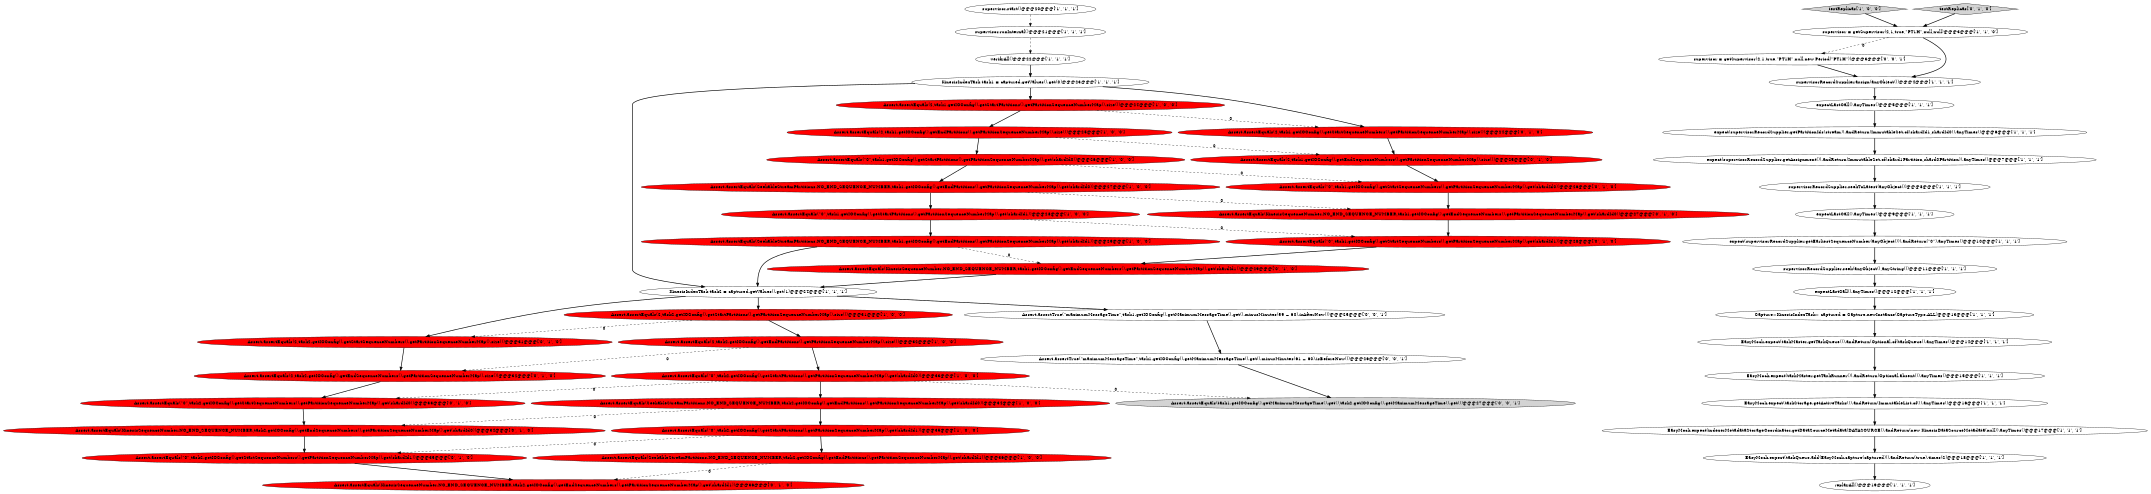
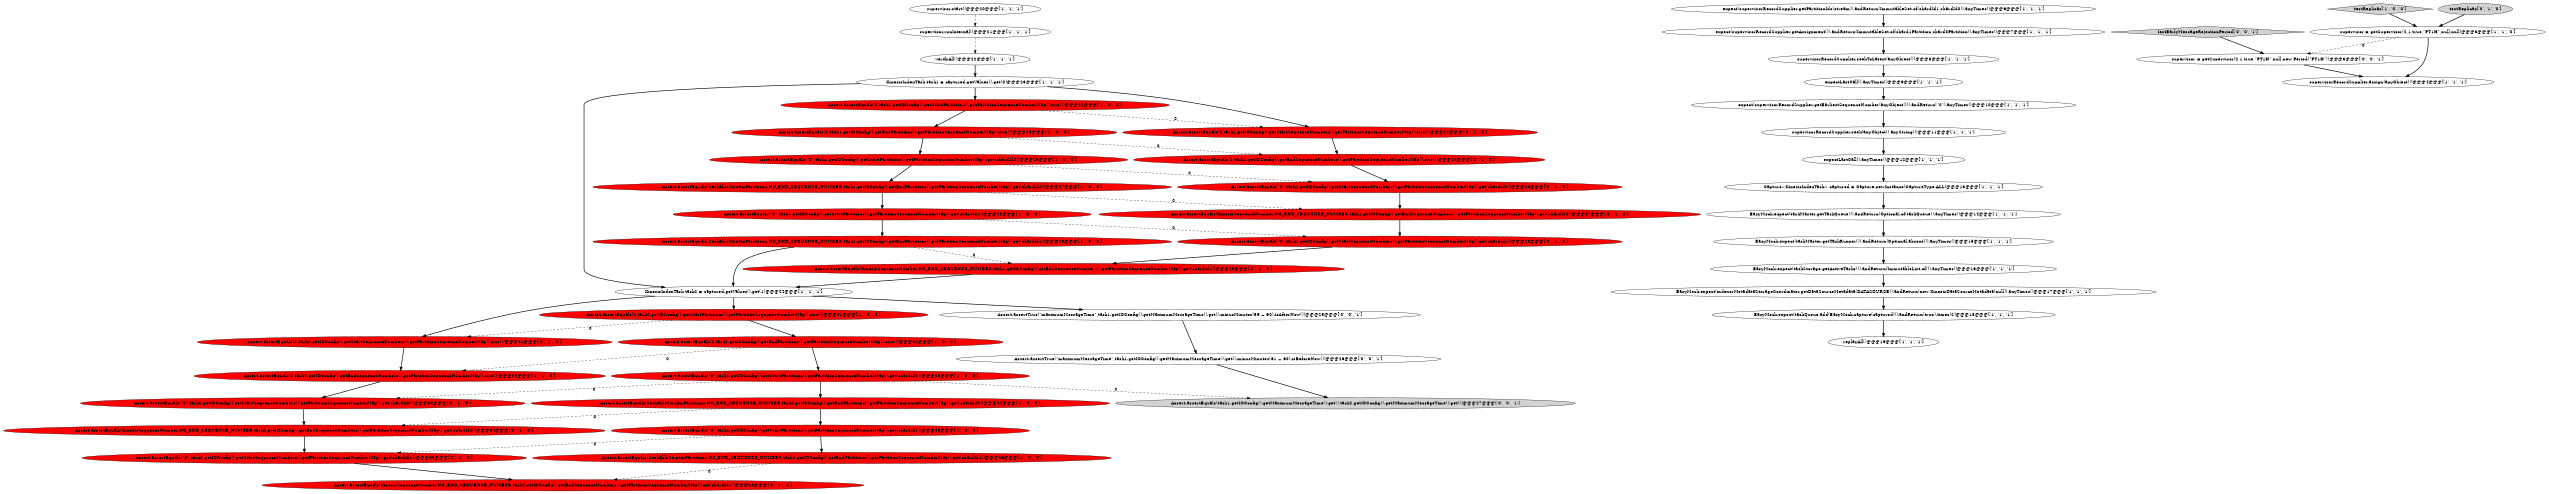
node "testReplicas['0', '1', '0']": shape diamond -> ellipse
node "testEarlyMessageRejectionPeriod['0', '0', '1']": added
node "expectLastCall().anyTimes()@@@5@@@['1', '1', '1']": removed
